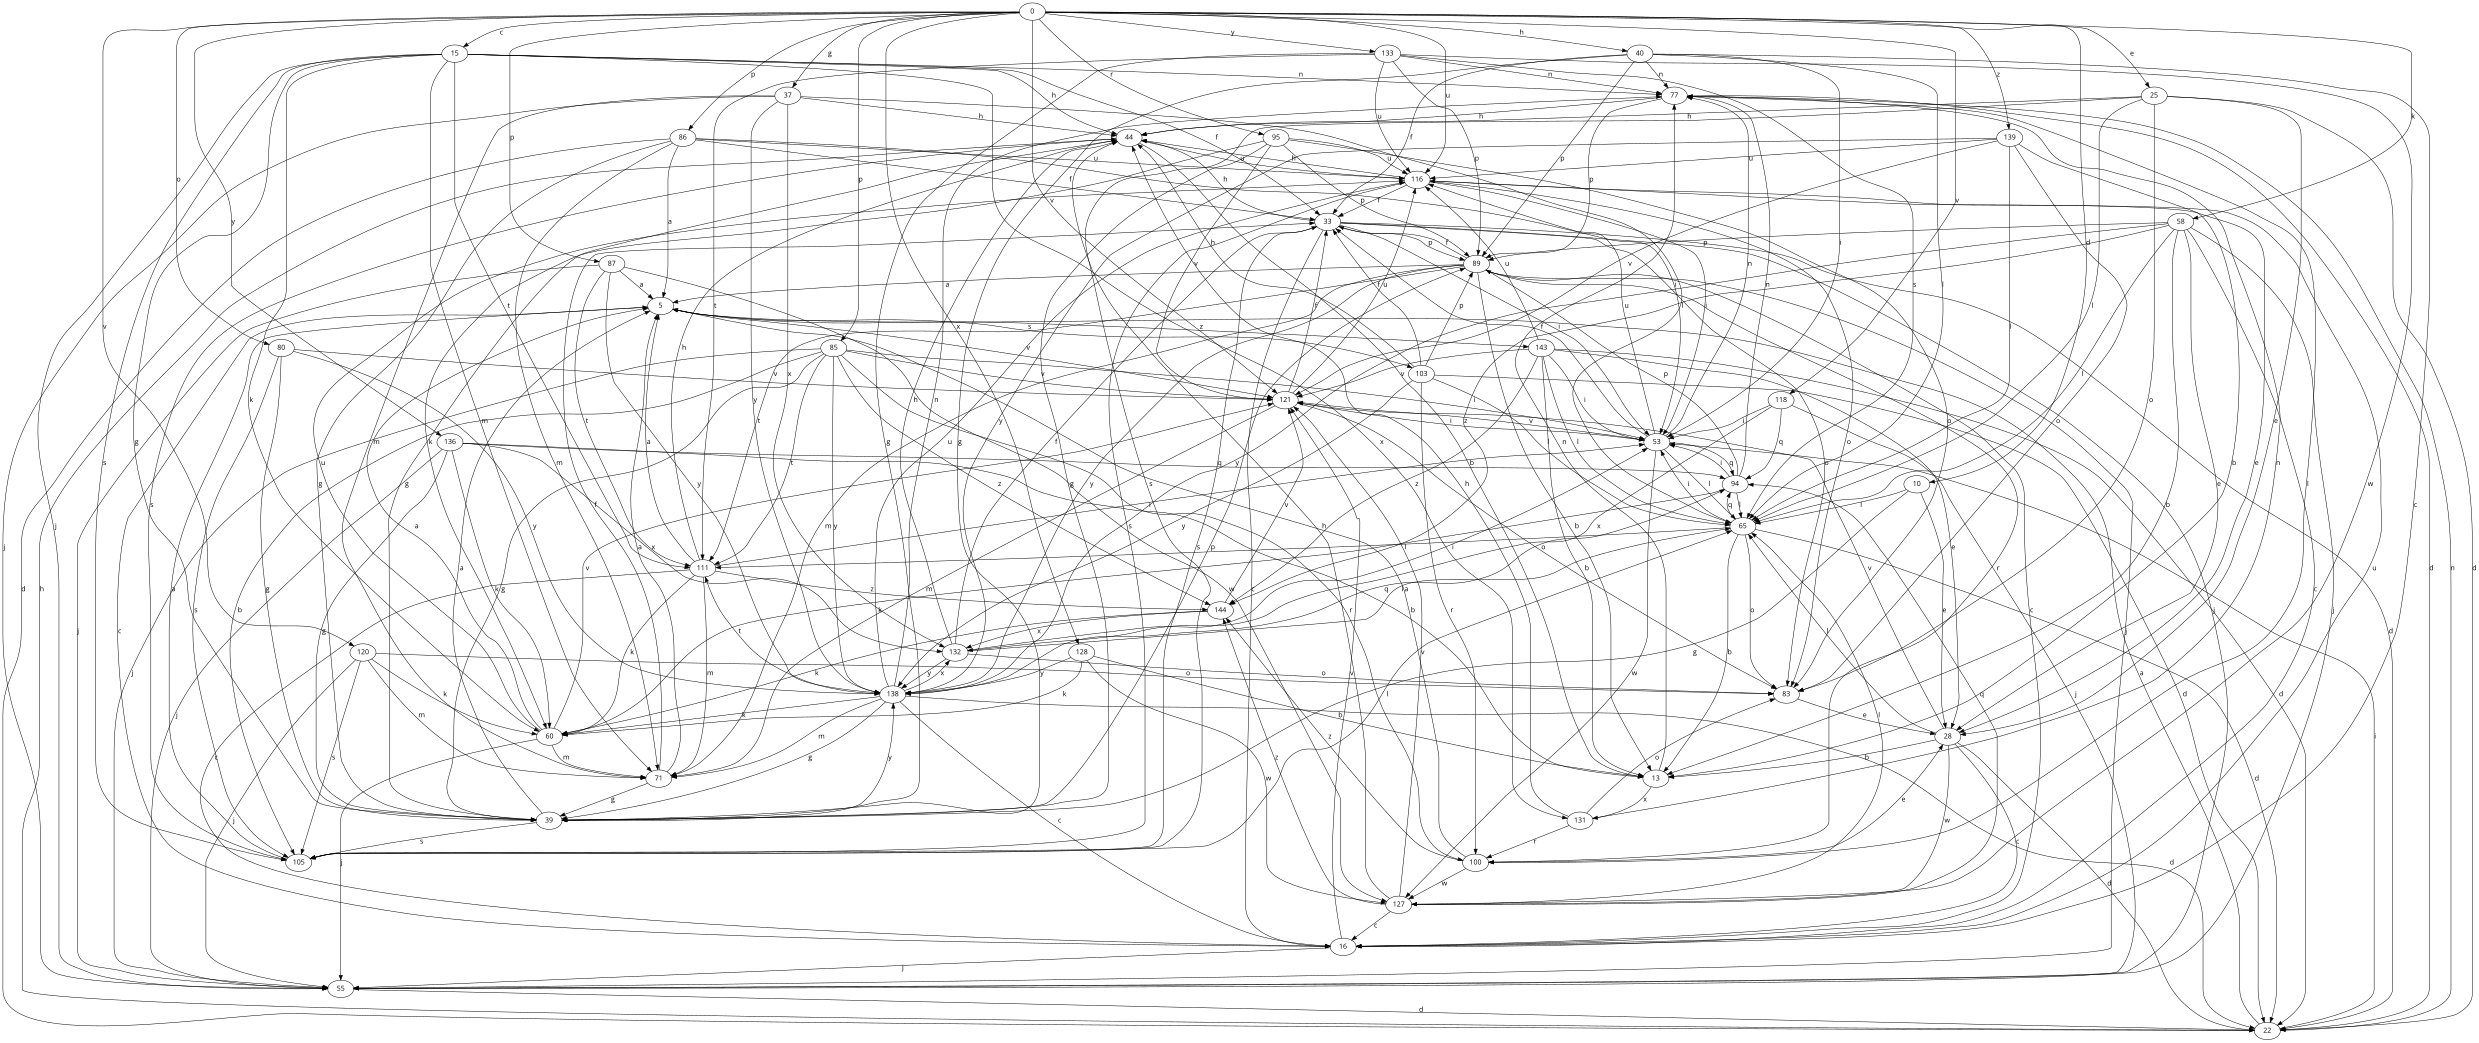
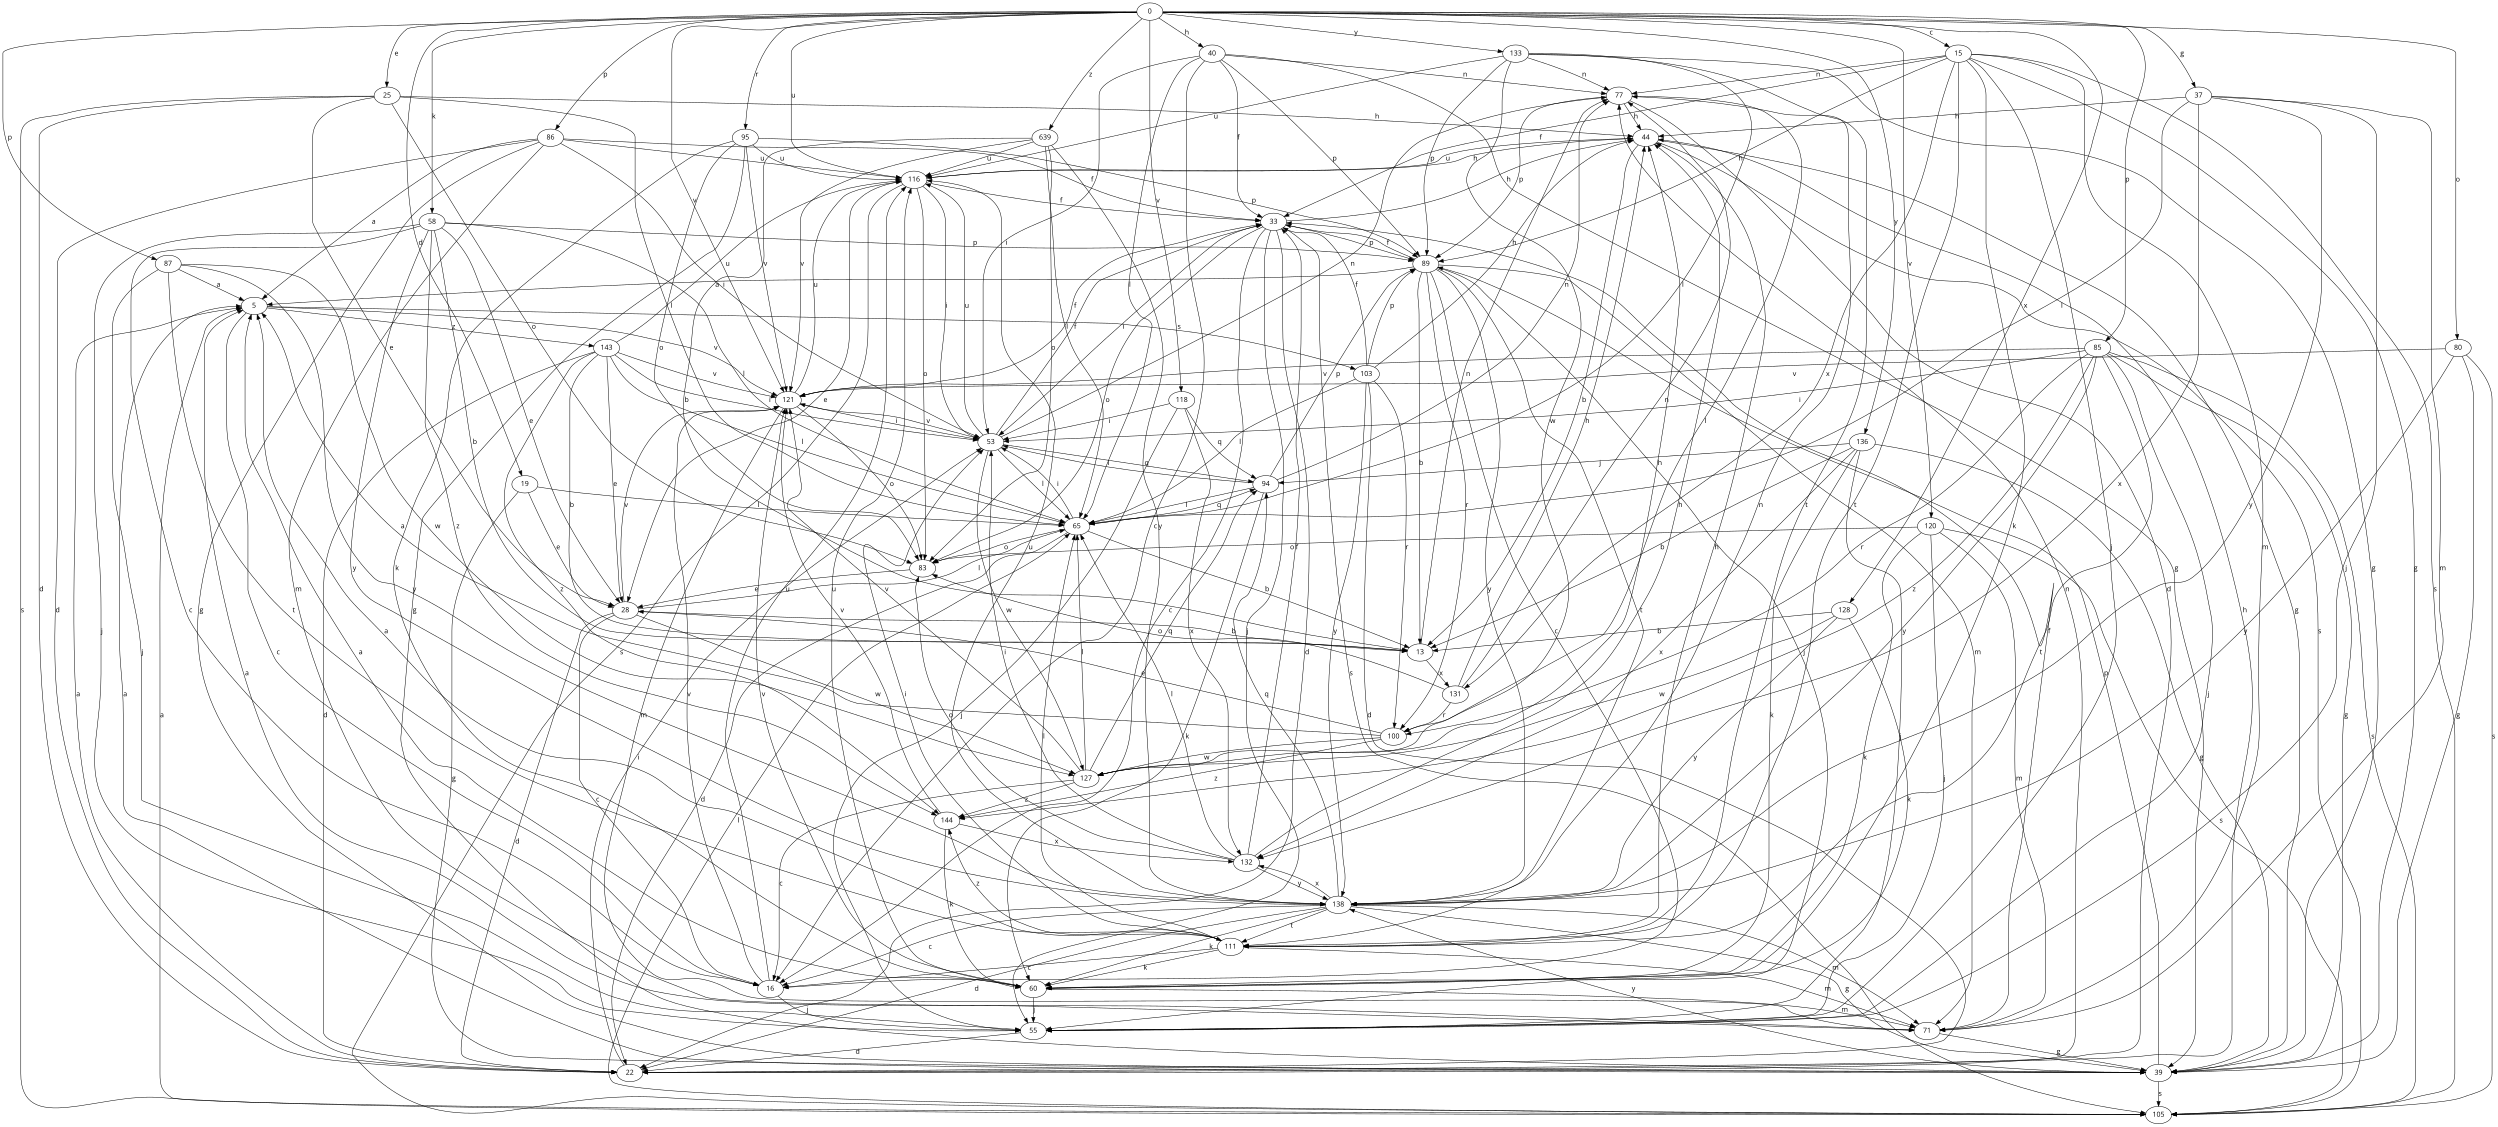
edge "15" -> "44": now "15" -> "89"
node "139": label "139" -> "639"
edge "133" -> "65": label "s" -> "l"
edge "136" -> "94": label "q" -> "j"
node "10": label "10" -> "19"
edge "65" -> "111": reversed
edge "85" -> "105": label "b" -> "s"
